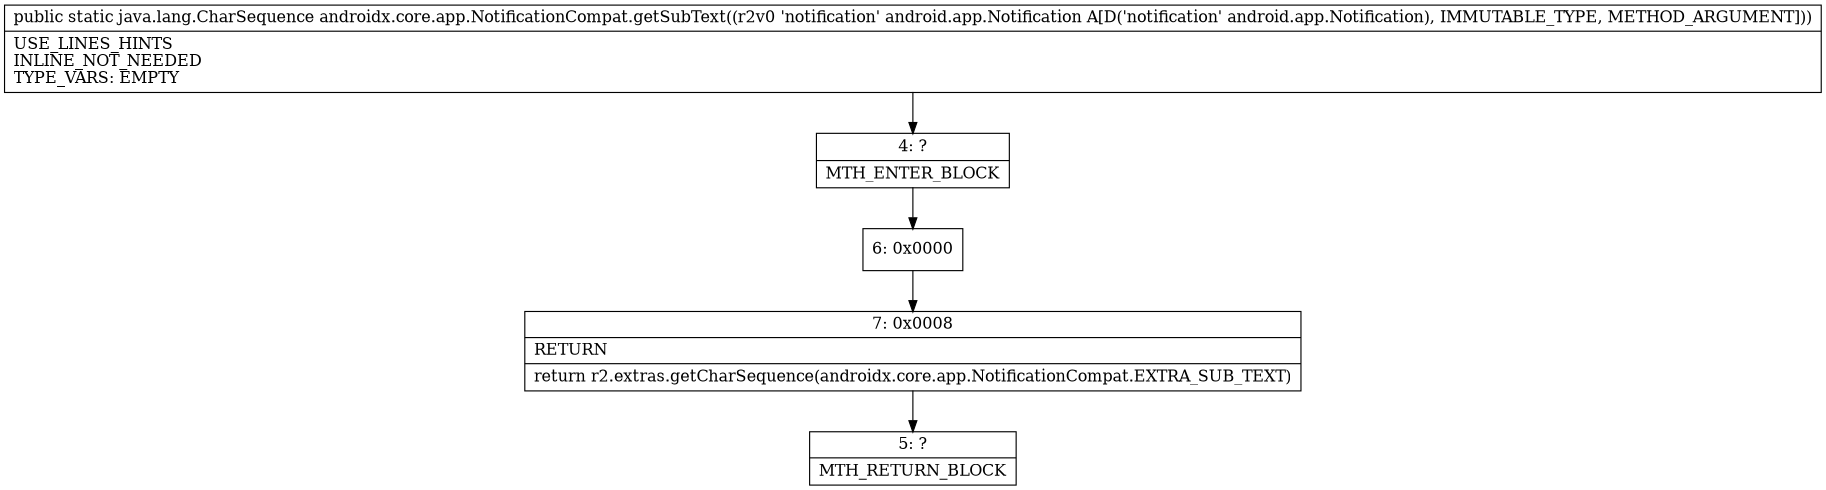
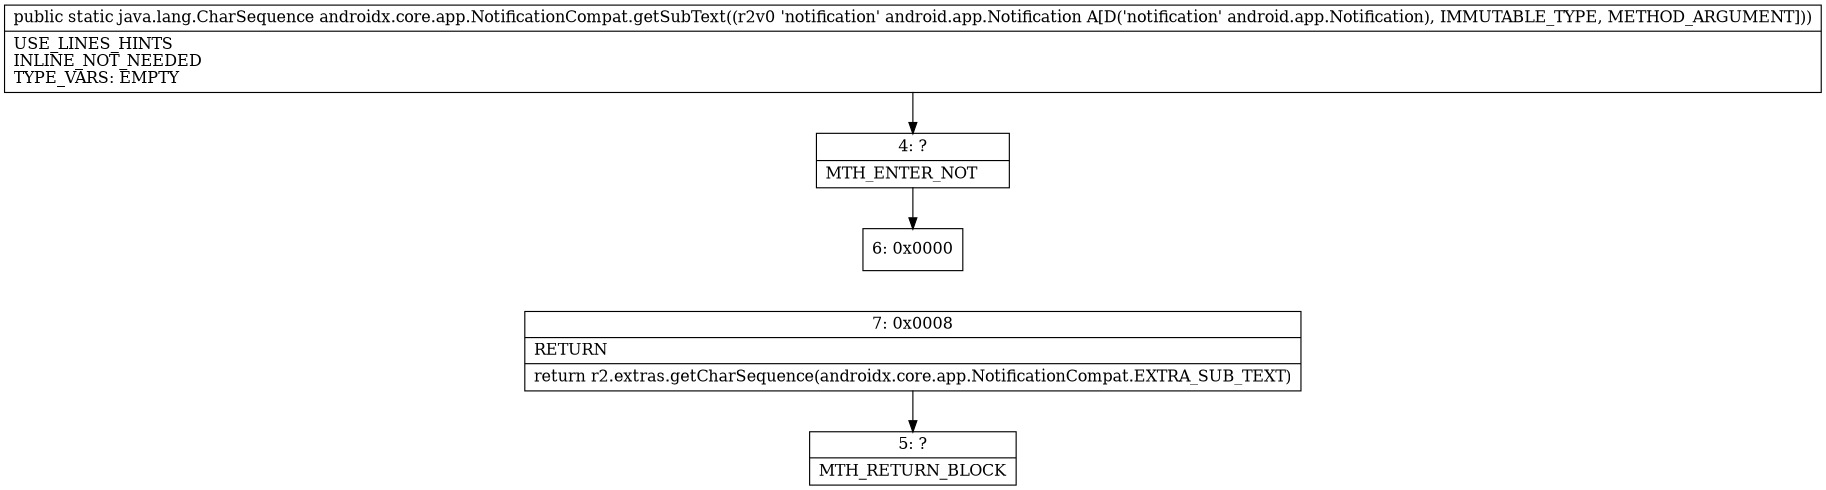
node "4: ?": text "MTH_ENTER_BLOCK" -> "MTH_ENTER_NOT"
edge "6: 0x0000" -> "7: 0x0008": removed
